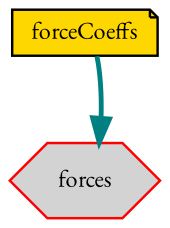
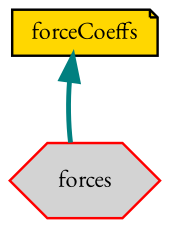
edge "forceCoeffs" -> "forces": reversed
